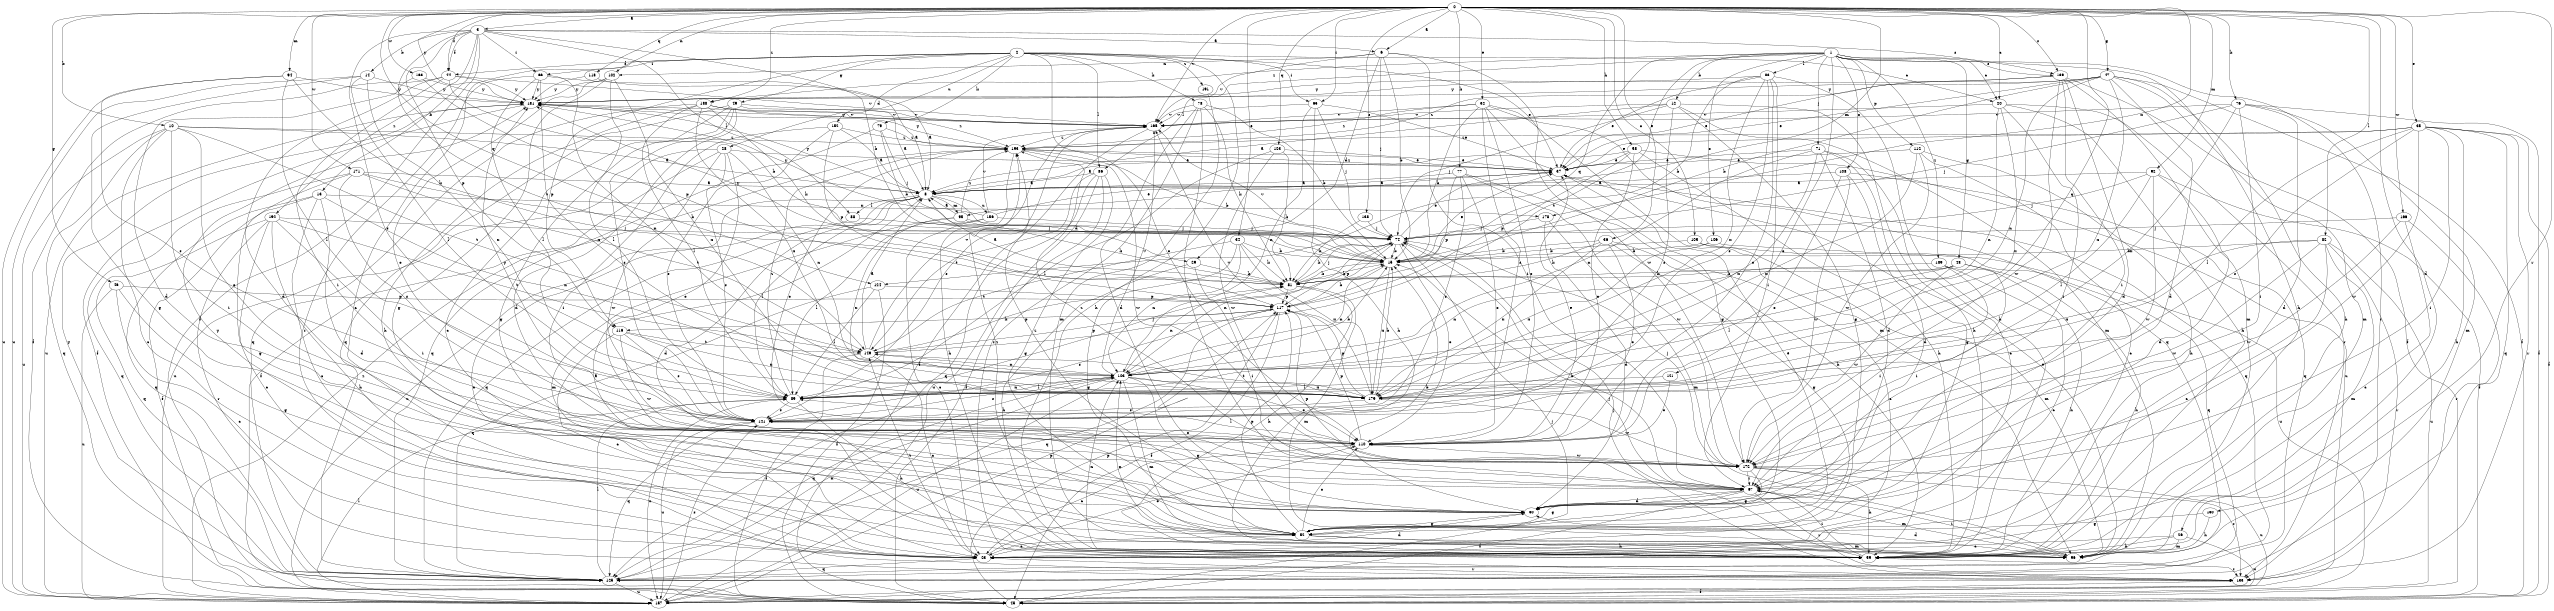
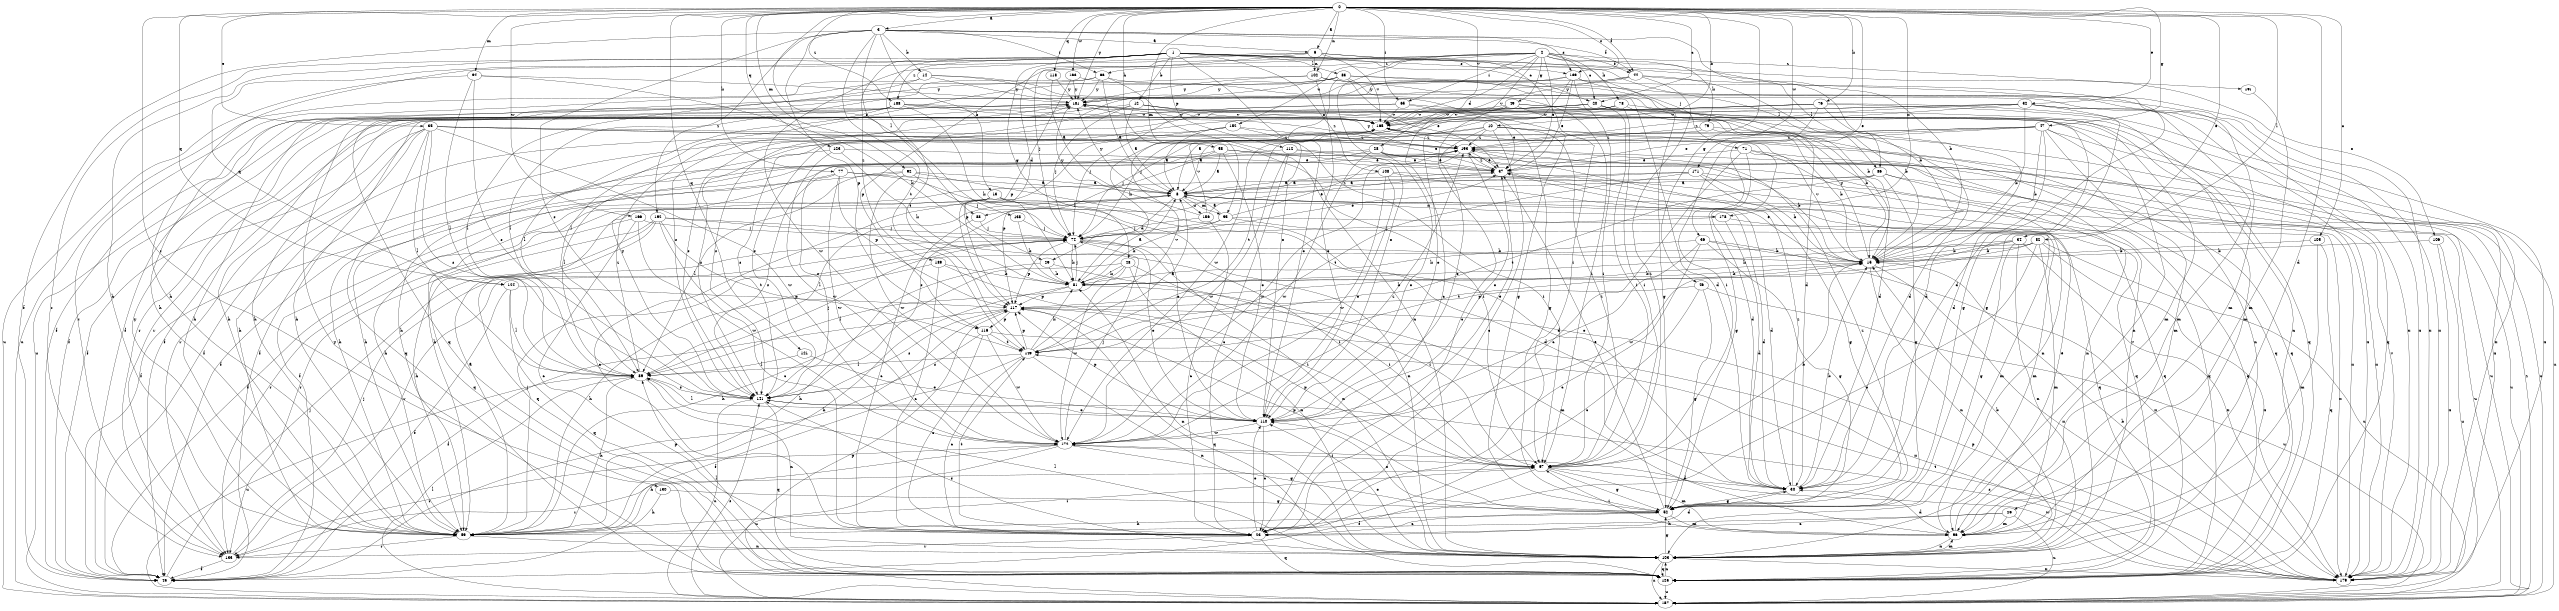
edge "47" -> "181": removed, label "y"
edge "156" -> "89": now "149" -> "89"
